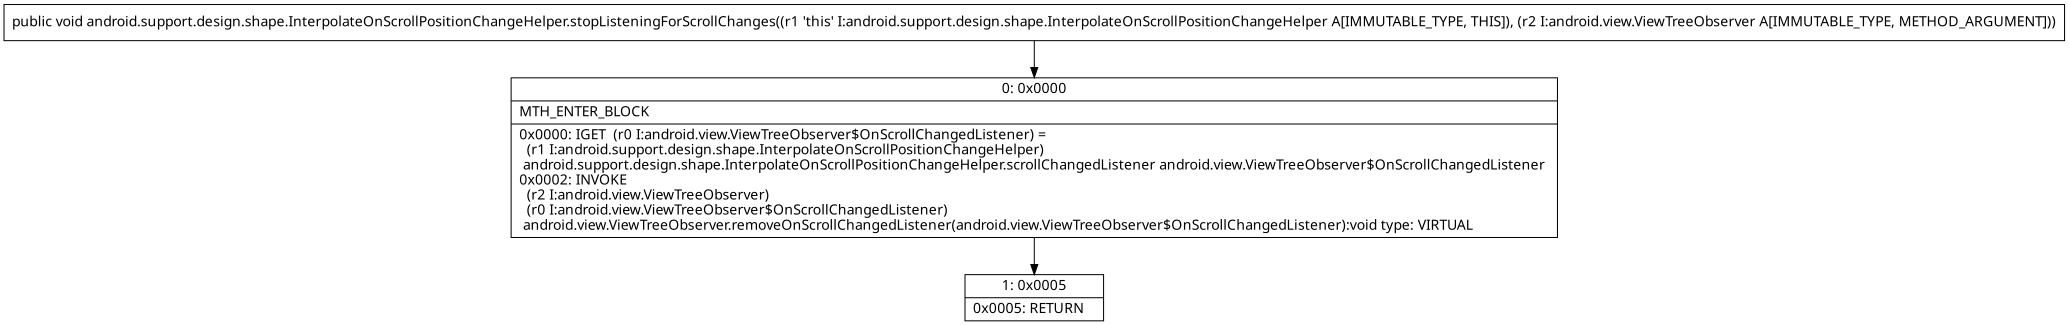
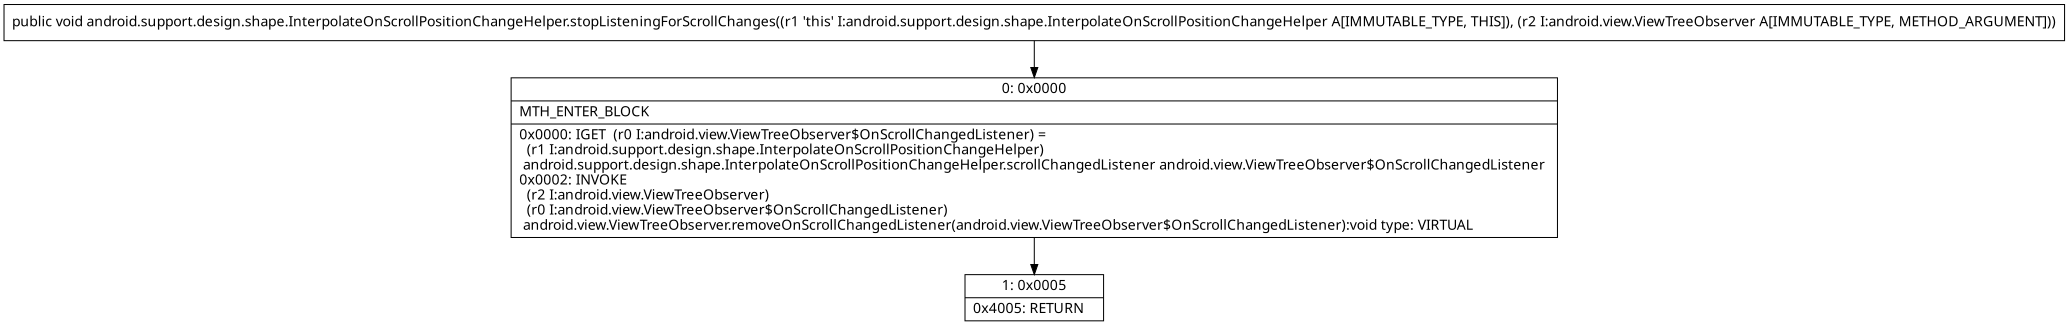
node "1: 0x0005": text "0x0005: RETURN" -> "0x4005: RETURN"
